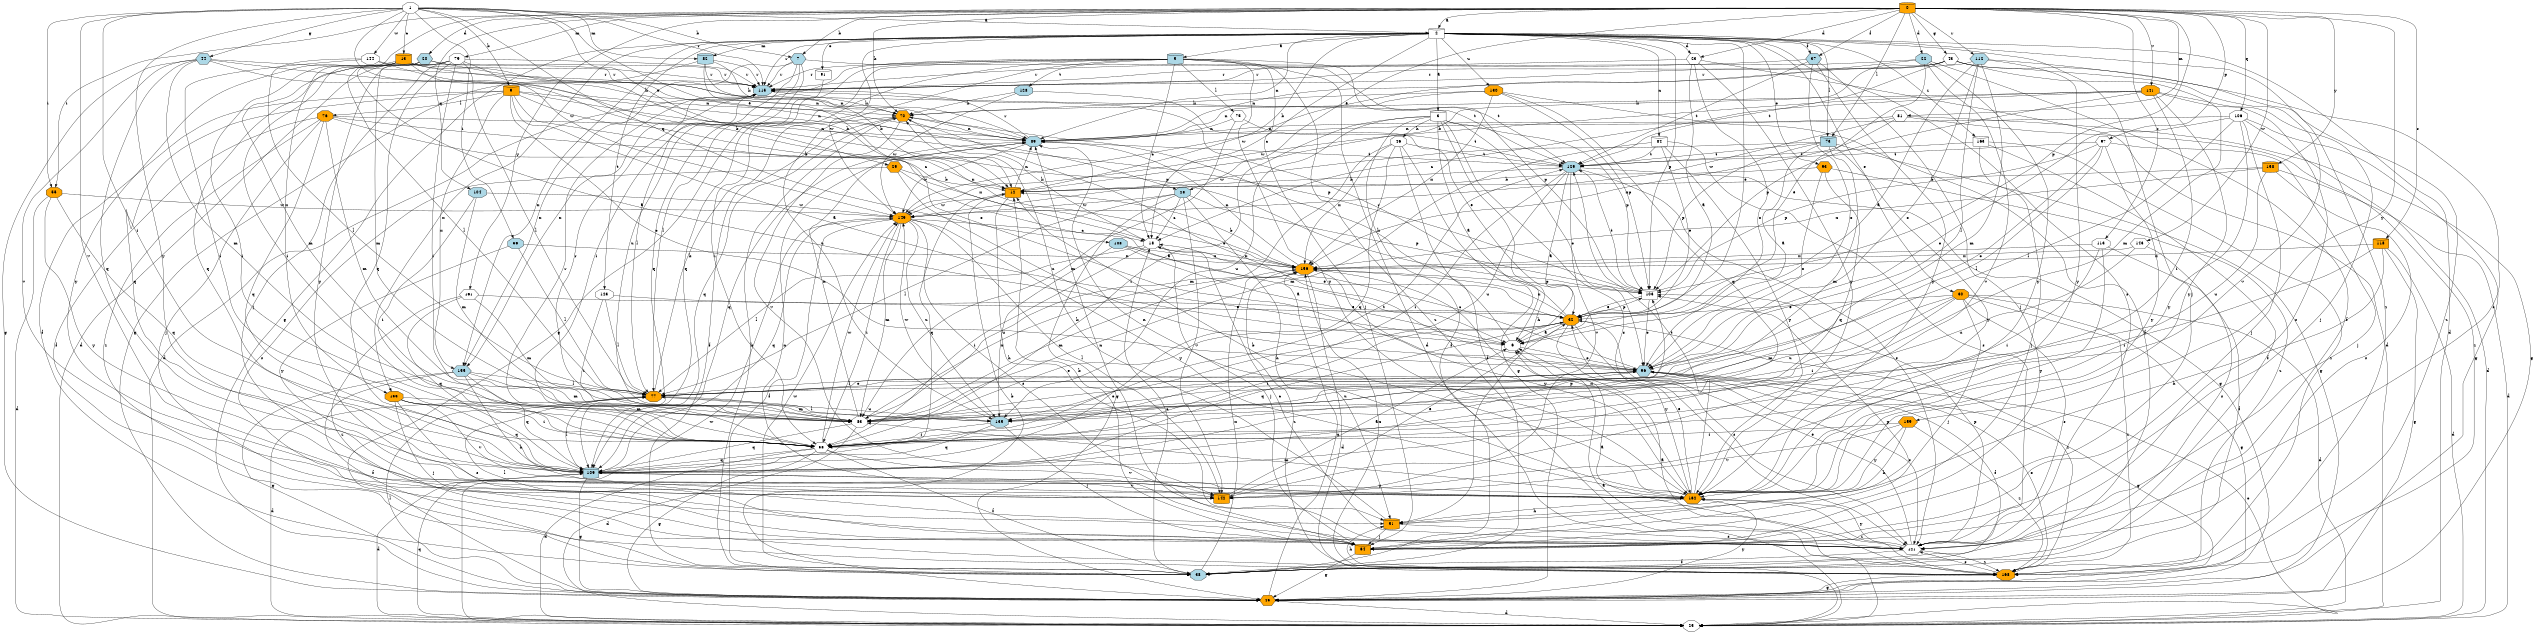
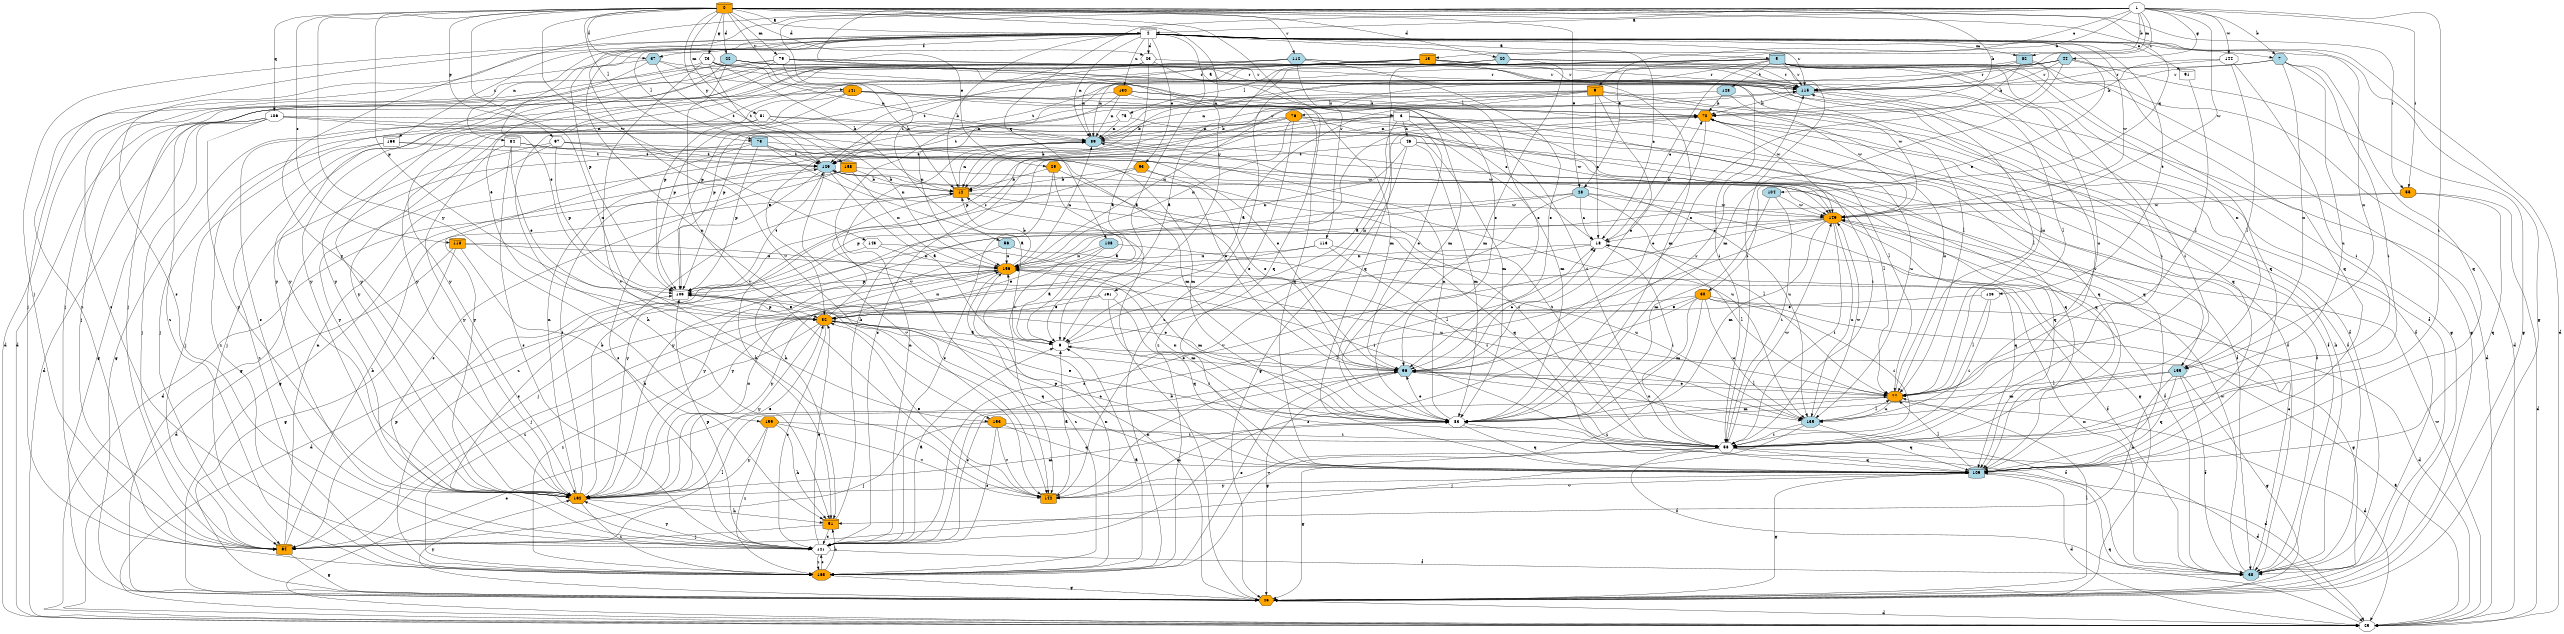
edge "29" -> "96": label "u" -> "o"
edge "153" -> "83": now "142" -> "83"
